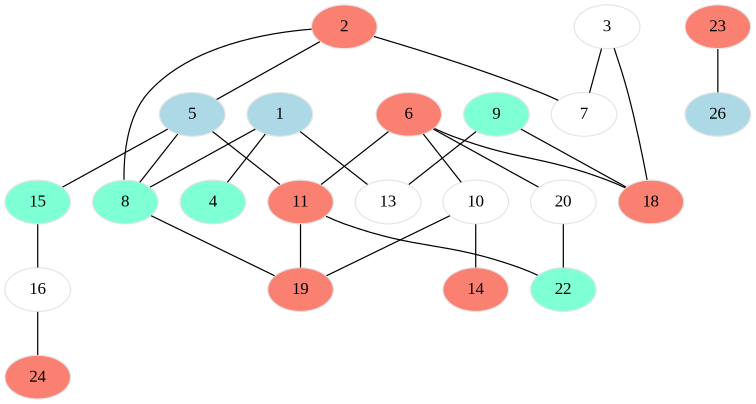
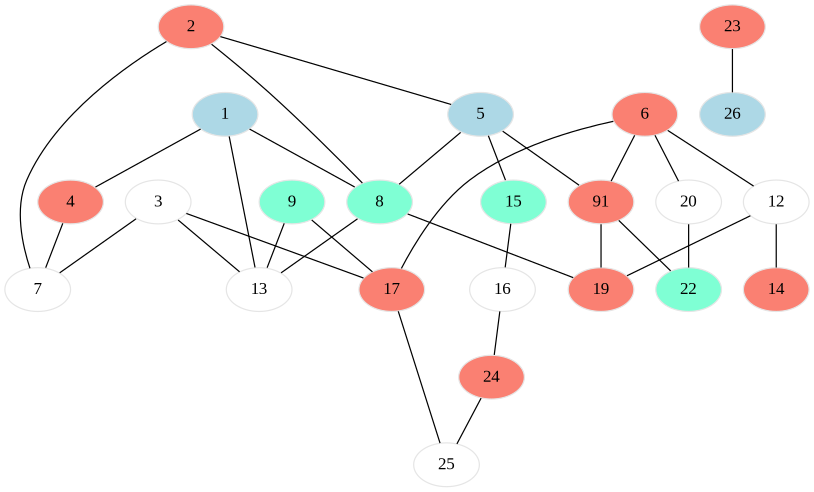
node "4": fillcolor aquamarine -> salmon
node "11": label "11" -> "91"
node "10": label "10" -> "12"
node "18": label "18" -> "17"
edge "4" -- "7": added
edge "3" -- "13": added
edge "8" -- "13": added
node "25": added
